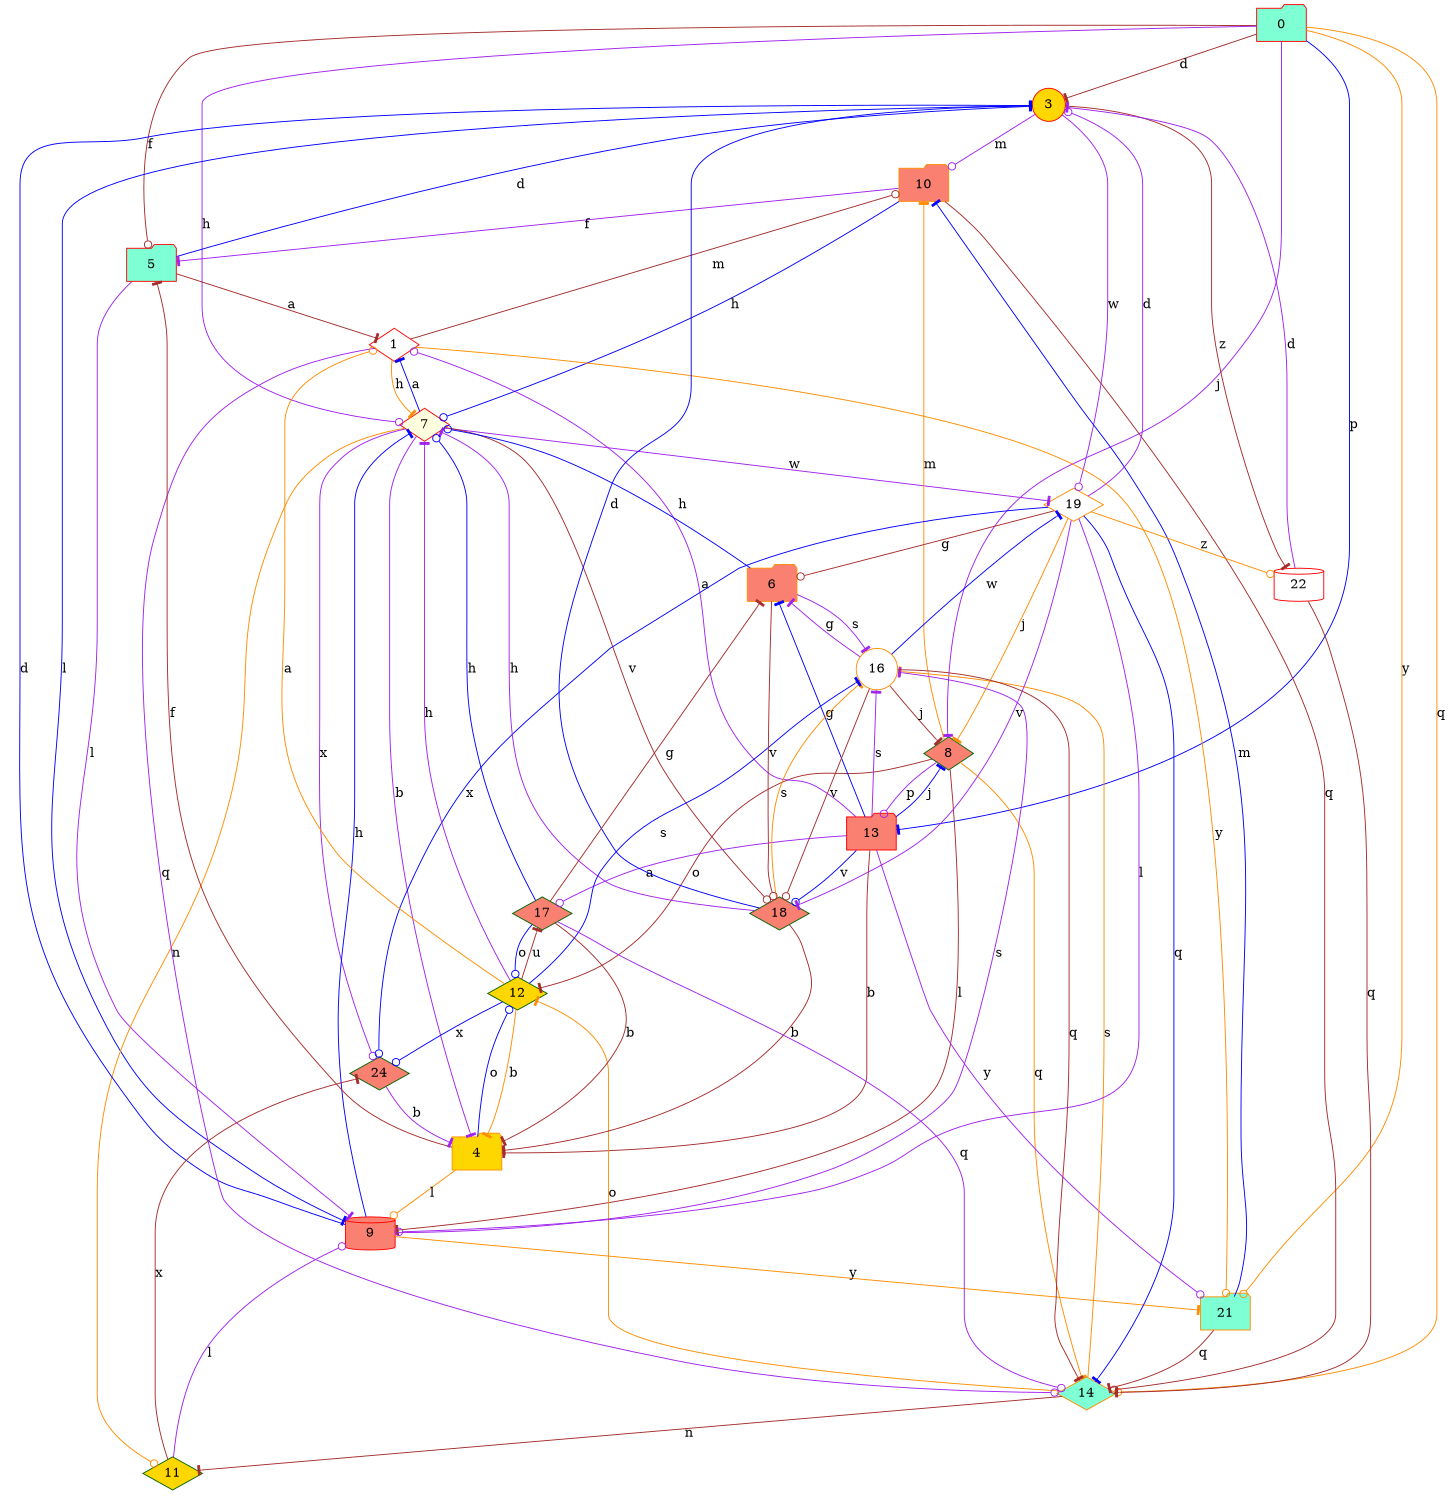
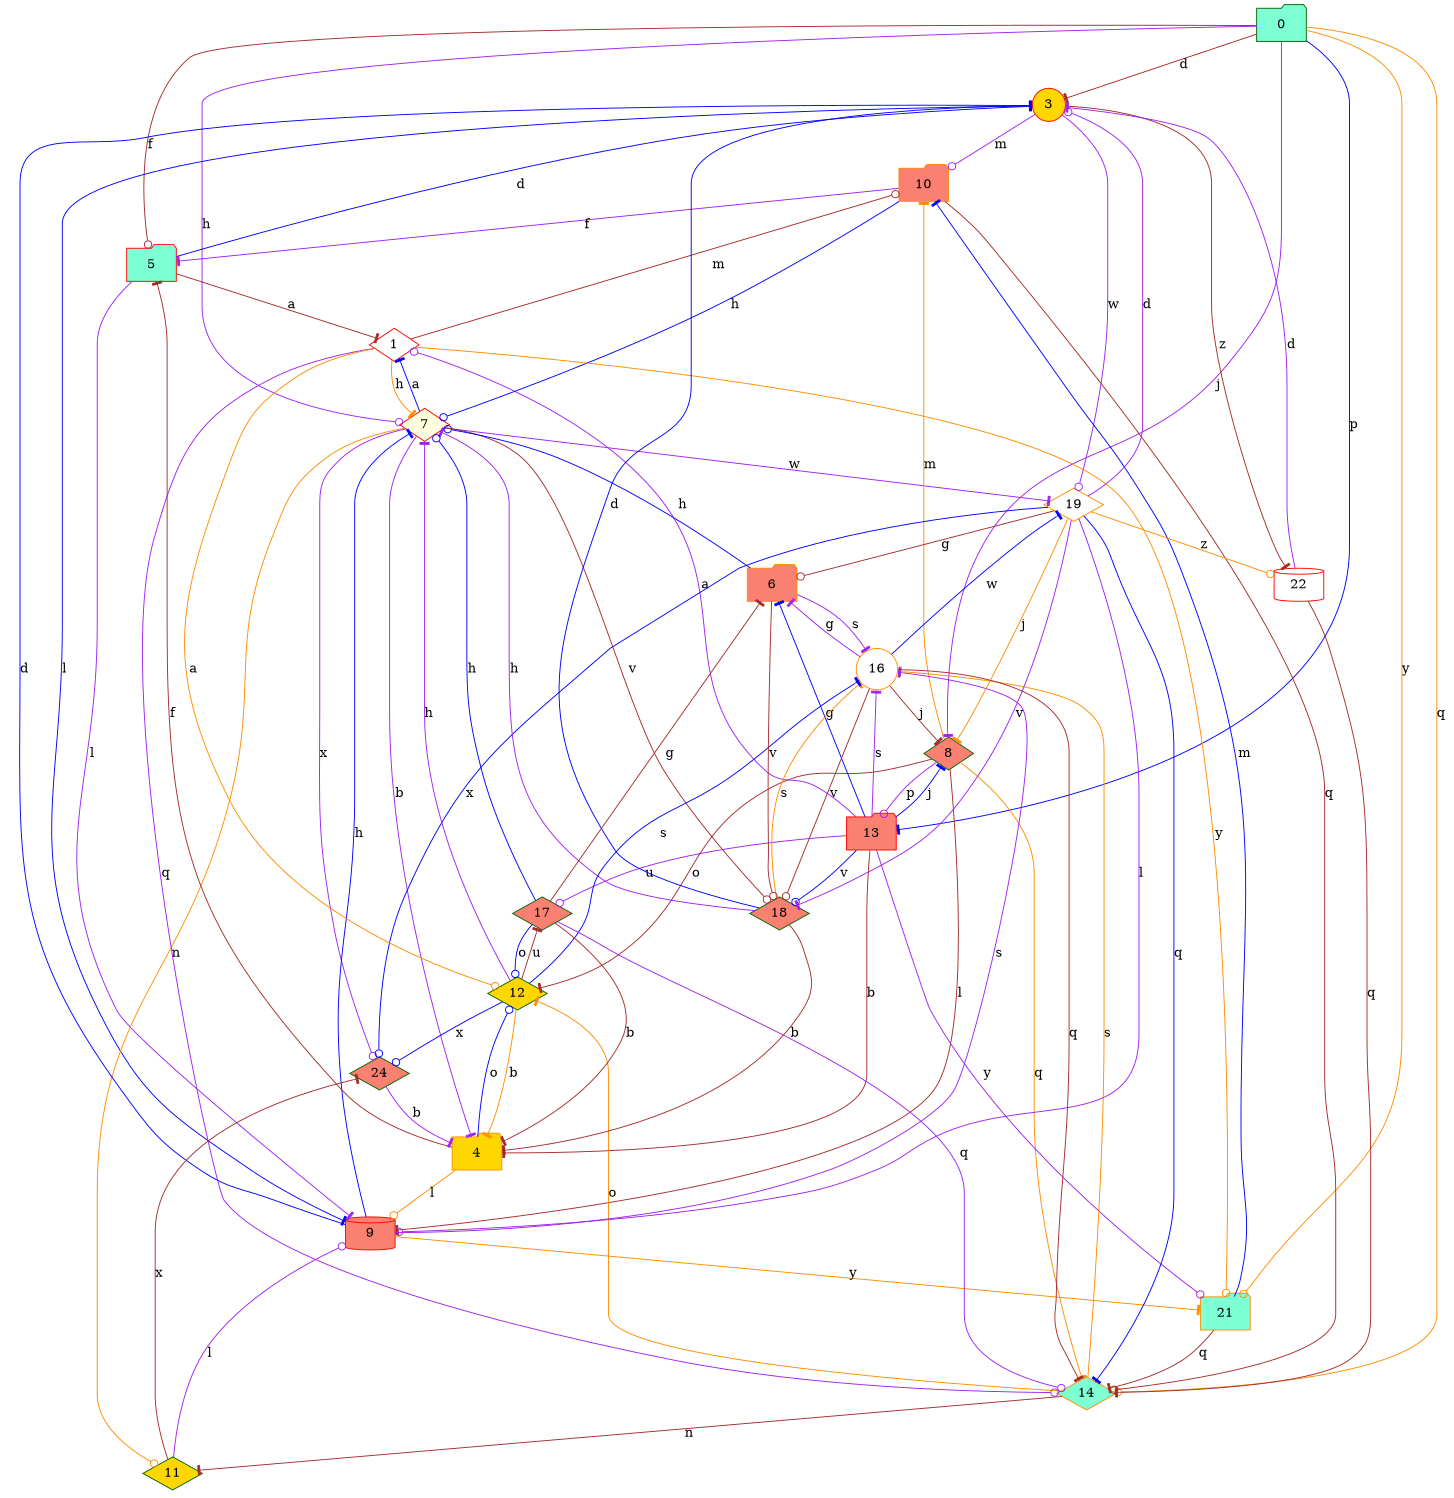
node "0": color red -> darkgreen
edge "12" -> "1": reversed
edge "13" -> "17": label "a" -> "u"
